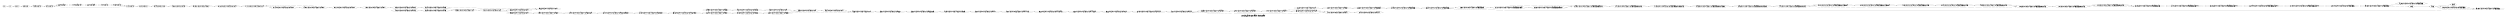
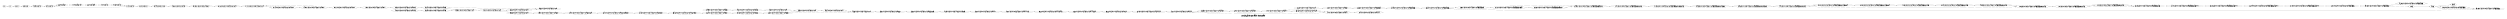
node "29, 33: 0 1 2 3 10 11 12 13 14 15 11 17 18 19": label "29, 33: 0 1 2 3 10 11 12 13 14 15 11 17 18 19" -> "29, 33: 0 1 2 3 10 11 12 13 14 15 16 17 18 19"
